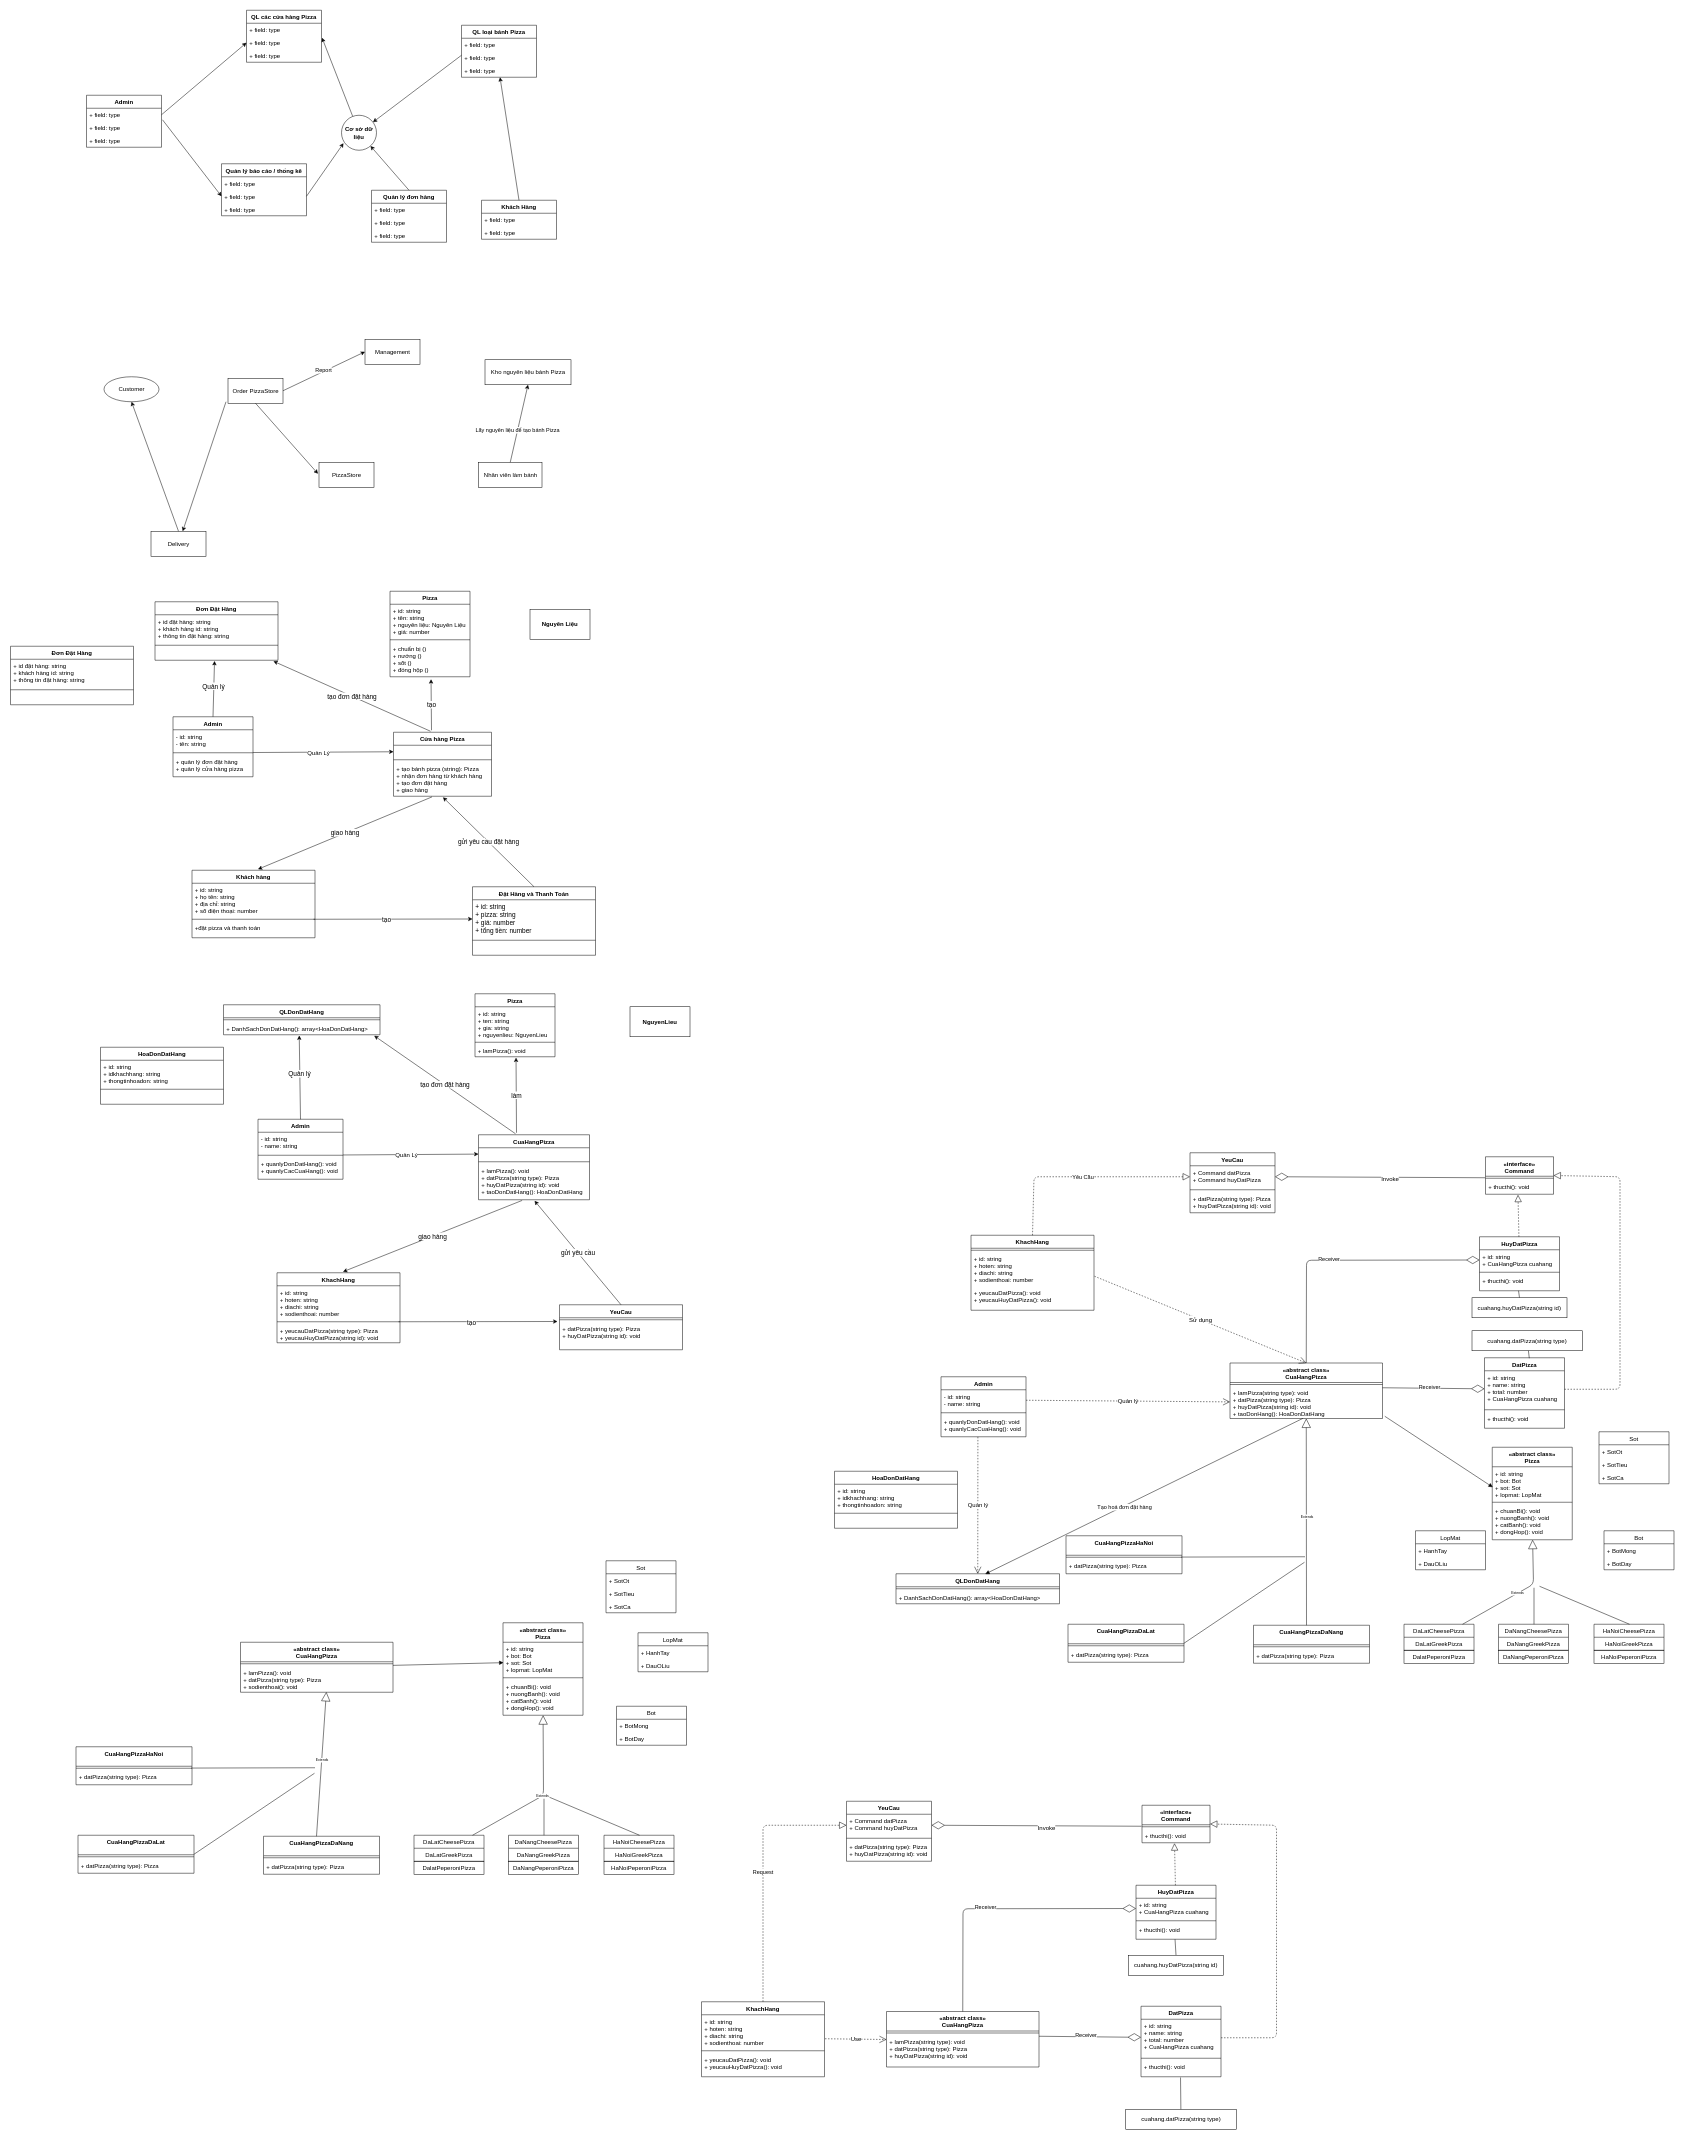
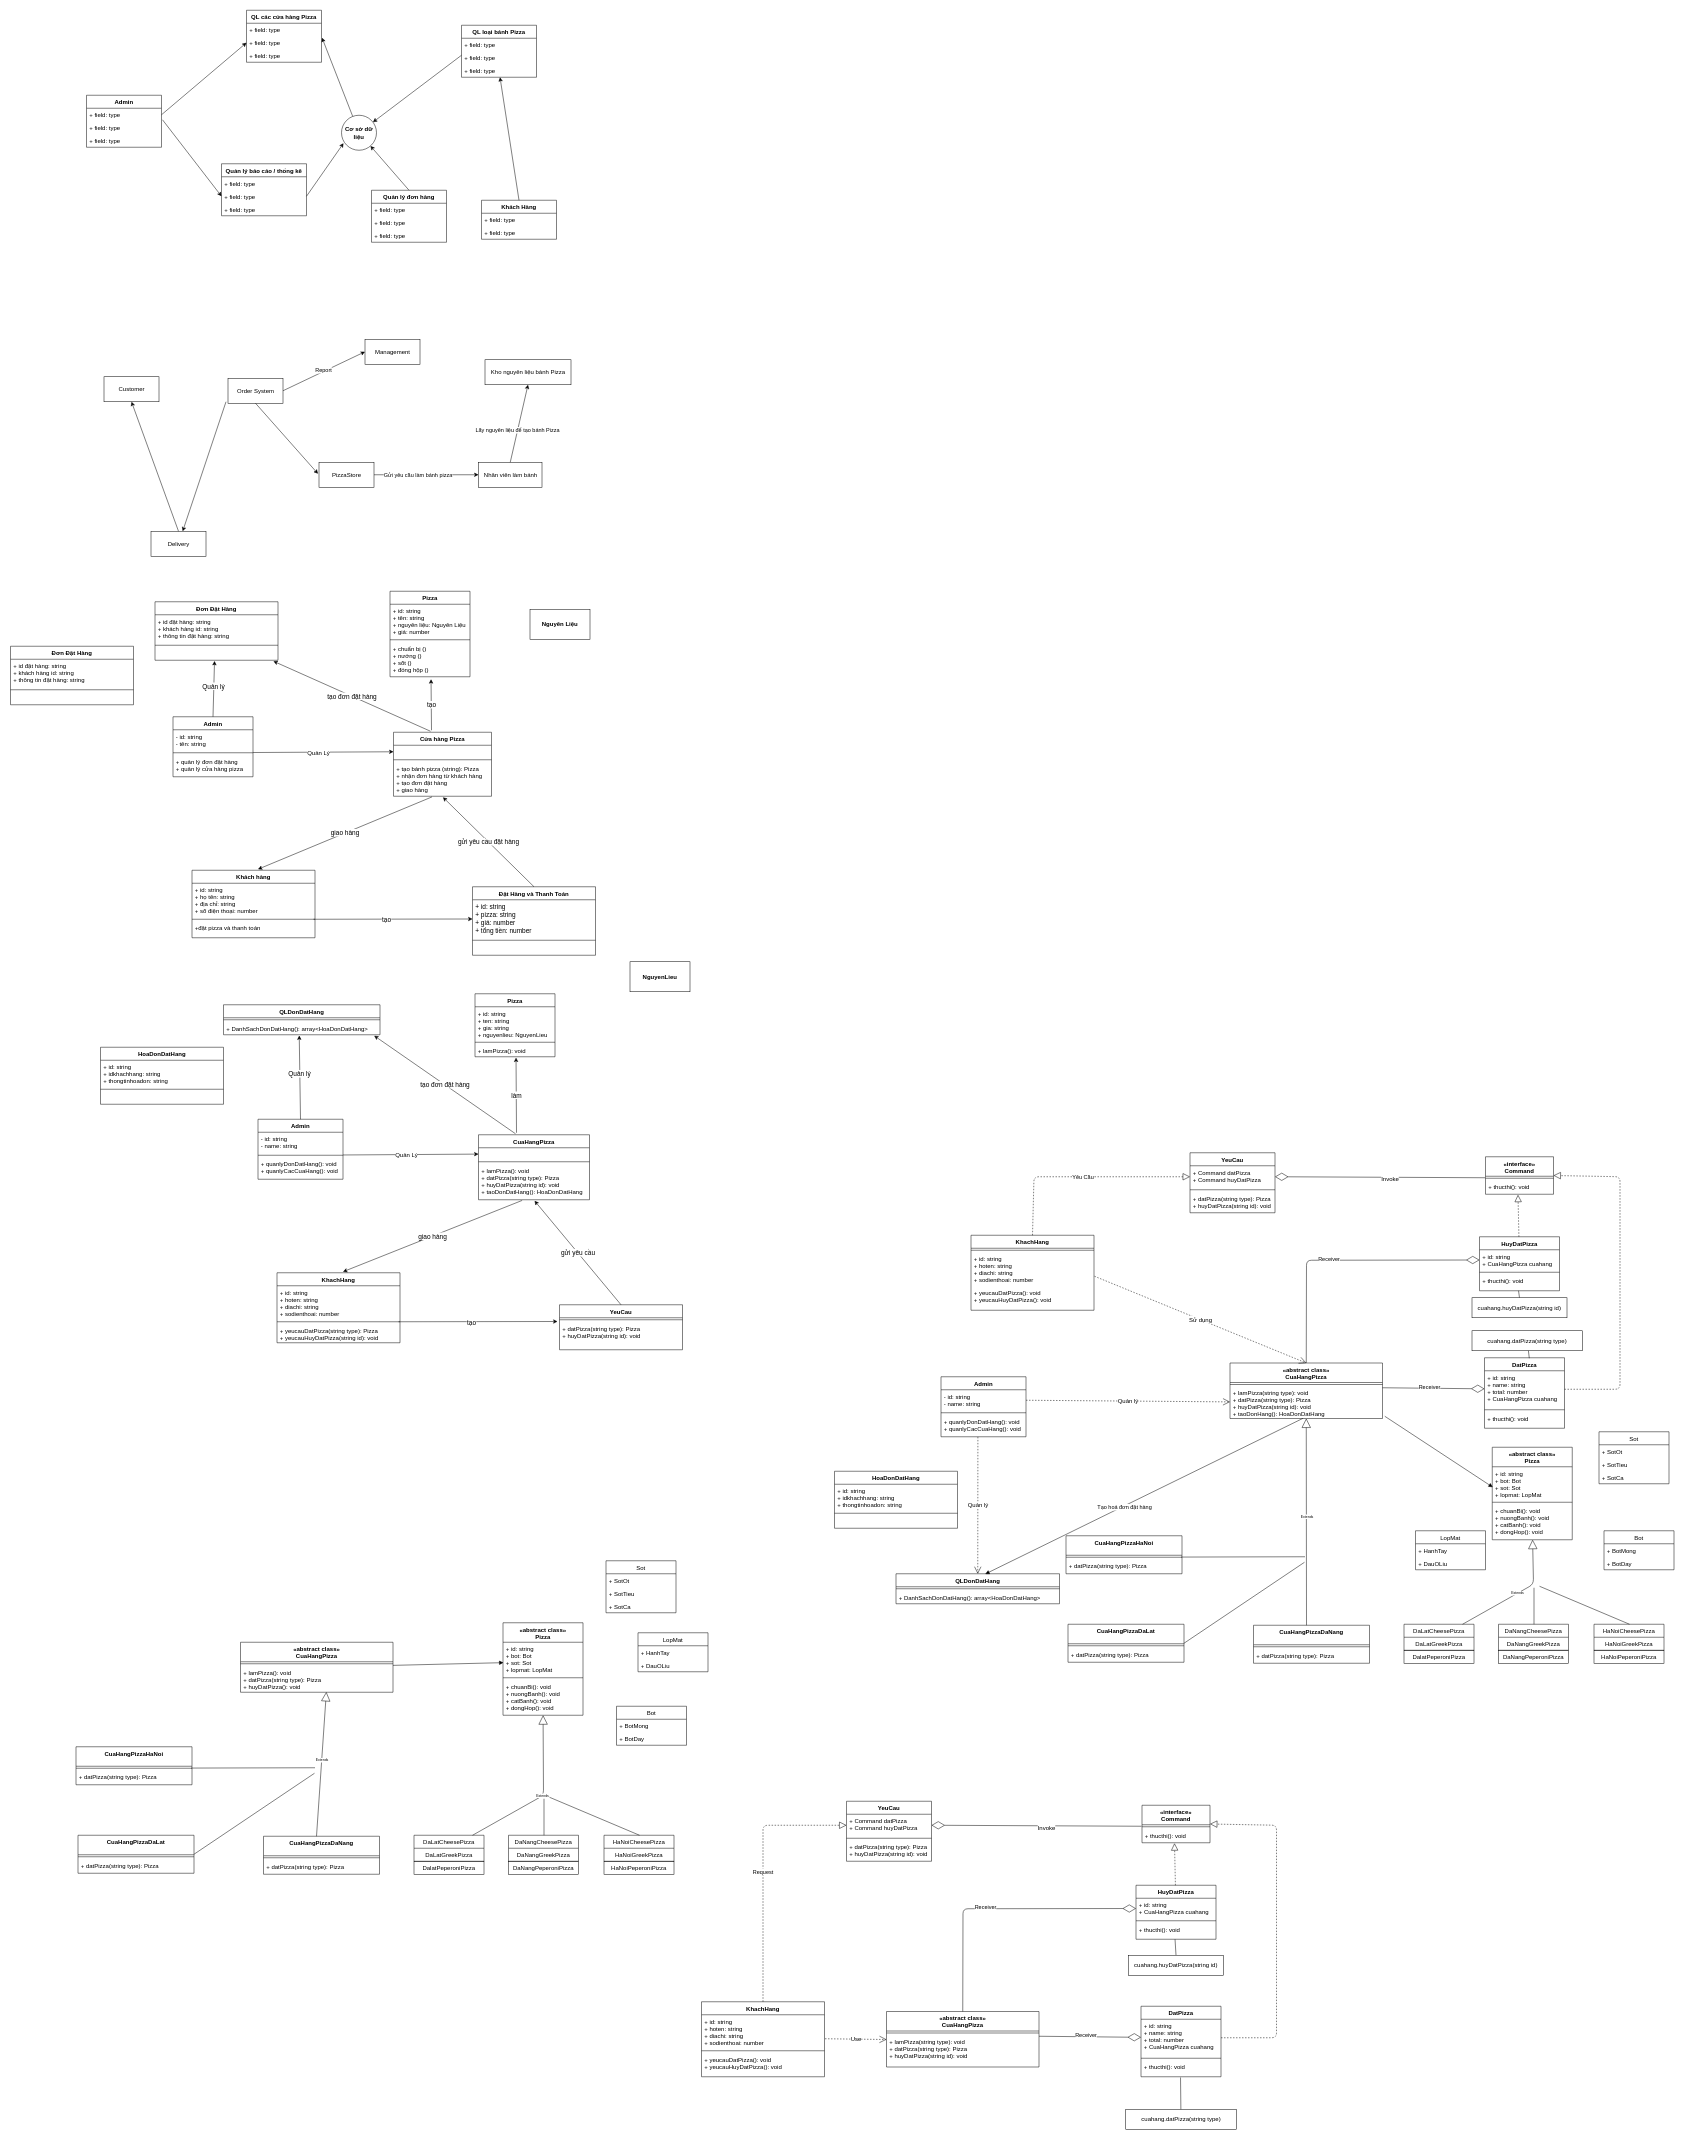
node "Customer": shape ellipse -> rectangle
node "Order PizzaStore": label "Order PizzaStore" -> "Order System"
edge "PizzaStore" -> "Nhân viên làm bánh": added, label "Gửi yêu cầu làm bánh pizza"
node "NguyenLieu": moved (660, 1022) -> (660, 977)
node "+ lamPizza(): void + datPizza(string type): Pizza + sodienthoai(): void": label "+ lamPizza(): void + datPizza(string type): Pizza + sodienthoai(): void" -> "+ lamPizza(): void + datPizza(string type): Pizza + huyDatPizza(): void"
